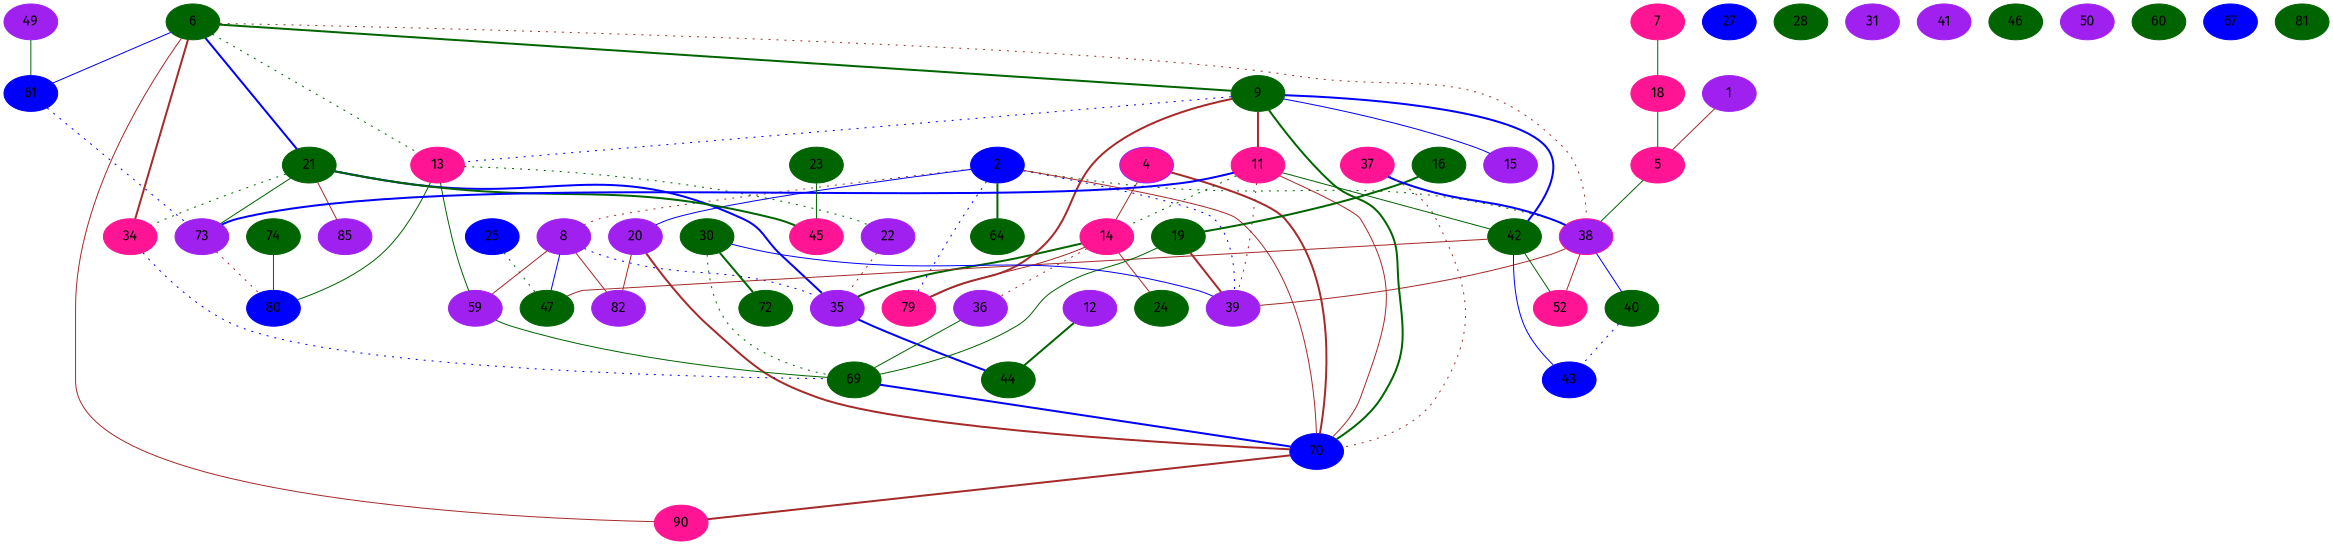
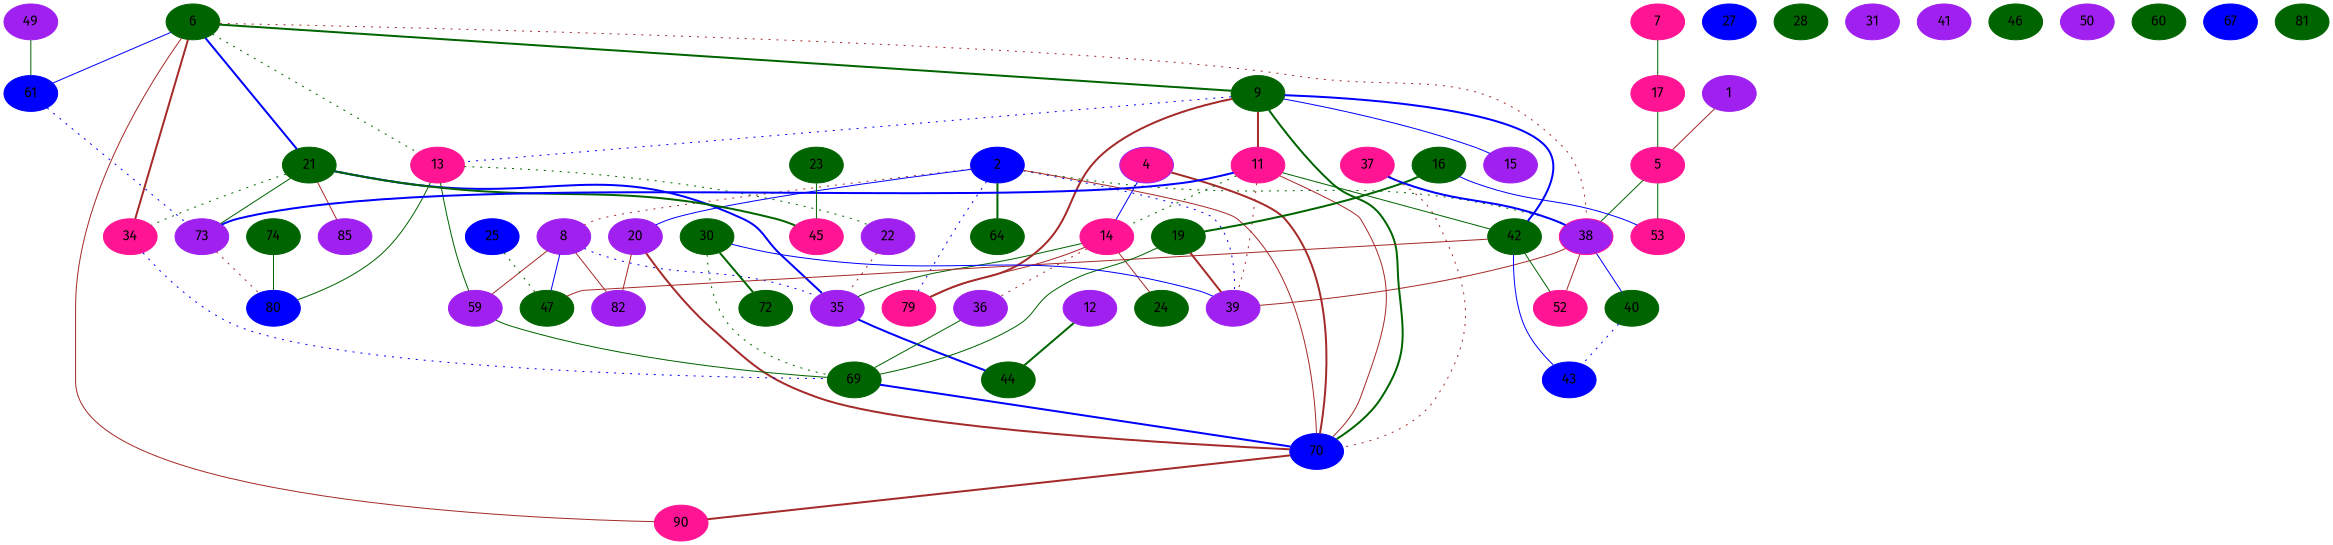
node "18": label "18" -> "17"
edge "4" -- "14": color brown -> blue
node "53": added
edge "14" -- "35": style bold -> solid
